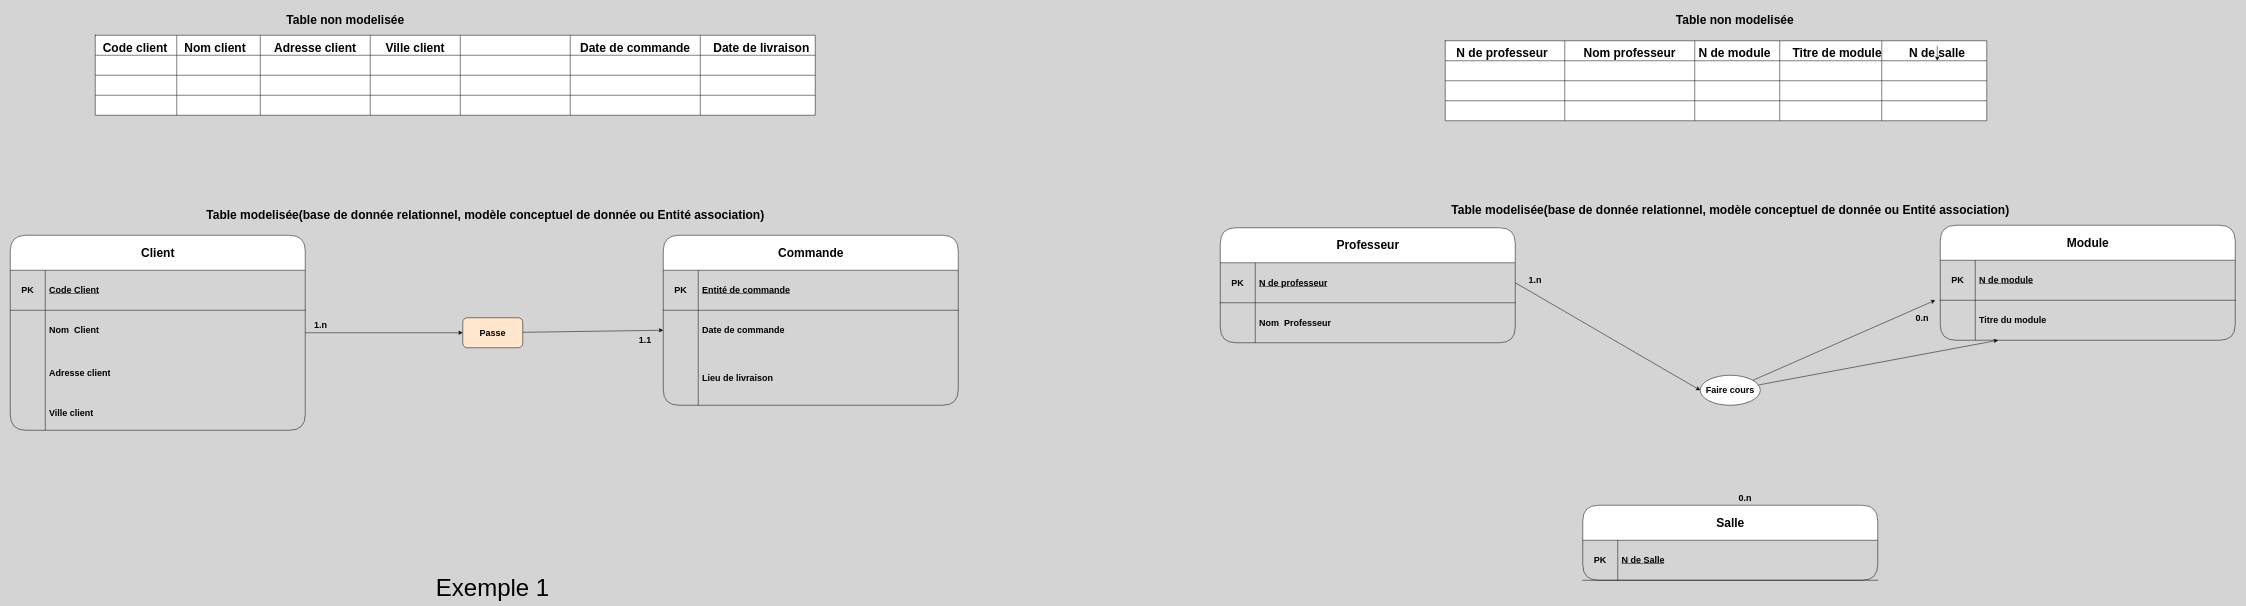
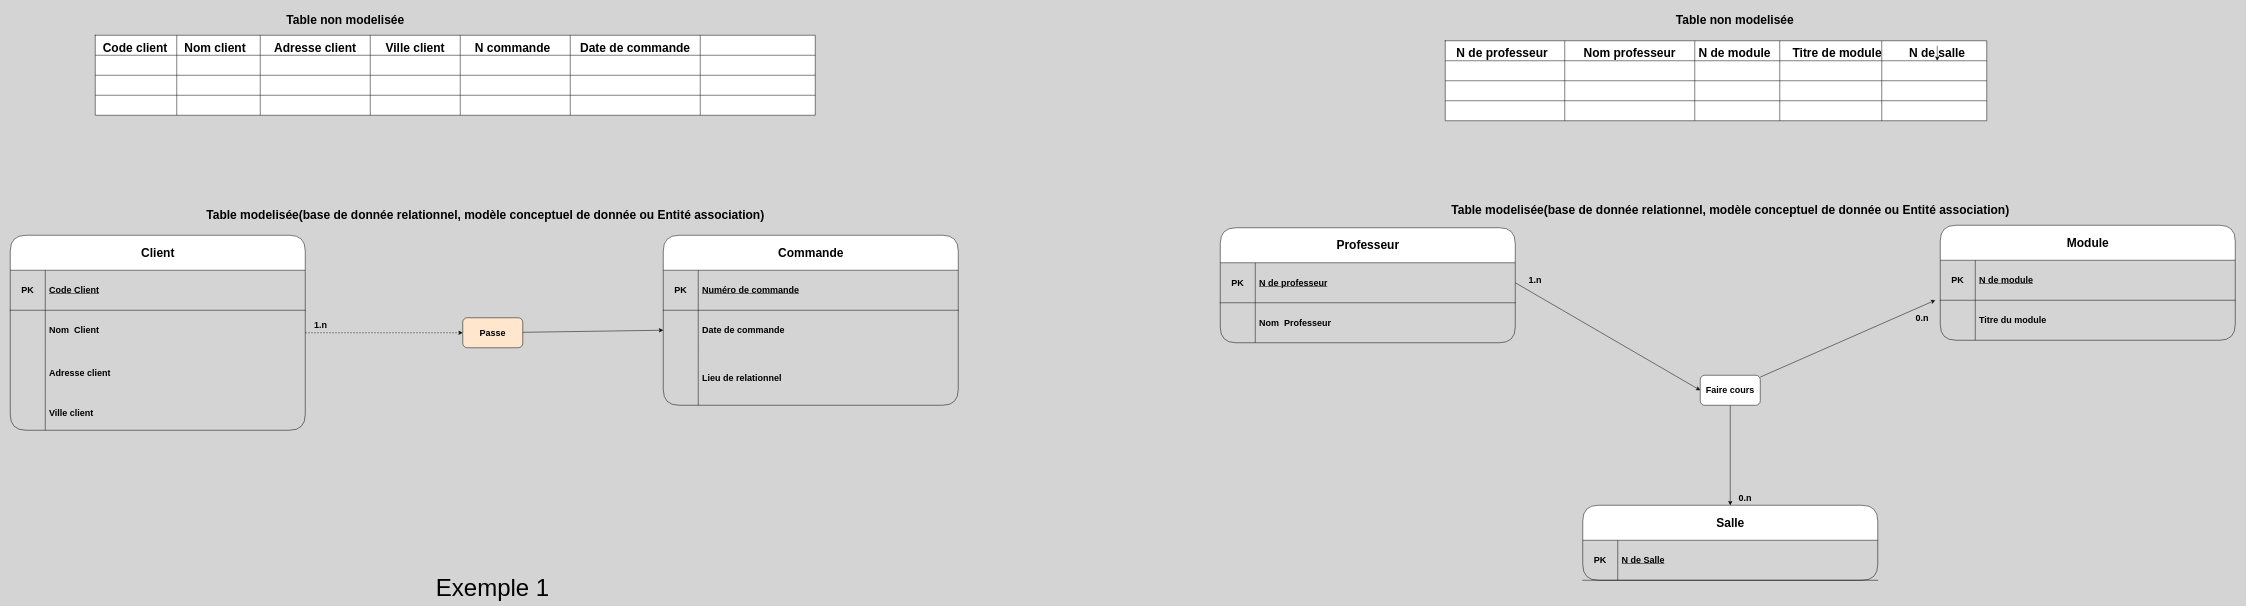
node "N commande": added
node "Date de livraison": removed
node "Entité de commande": label "Entité de commande" -> "Numéro de commande"
edge "Client" -> "Passe": style solid -> dashed
node "1.1": removed
edge "Faire cours" -> "Titre du module": now "Faire cours" -> "Salle"
node "Lieu de livraison": label "Lieu de livraison" -> "Lieu de relationnel"
node "Faire cours": shape ellipse -> rounded rectangle
